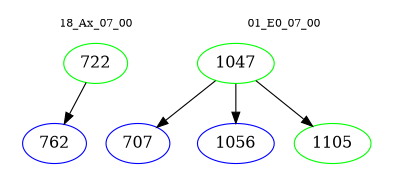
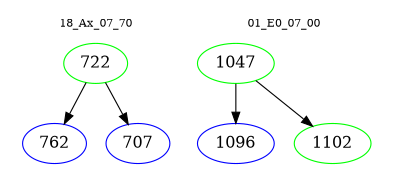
cluster "18_Ax_07_00": label "18_Ax_07_00" -> "18_Ax_07_70"
edge "1047" -> "707": now "722" -> "707"
node "1056": label "1056" -> "1096"
node "1105": label "1105" -> "1102"
